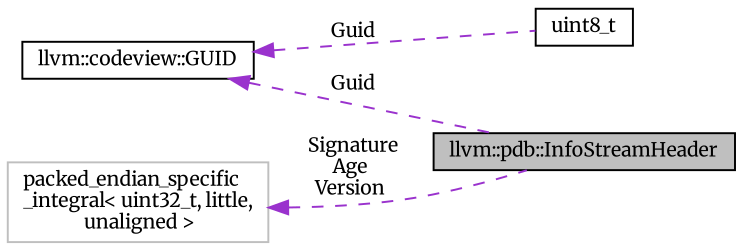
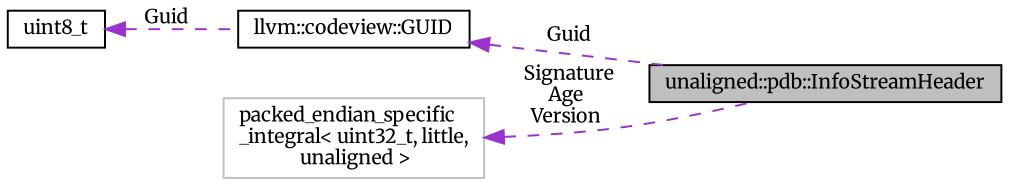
edge "uint8_t" -> "llvm::codeview::GUID": reversed
node "llvm::pdb::InfoStreamHeader": label "llvm::pdb::InfoStreamHeader" -> "unaligned::pdb::InfoStreamHeader"
